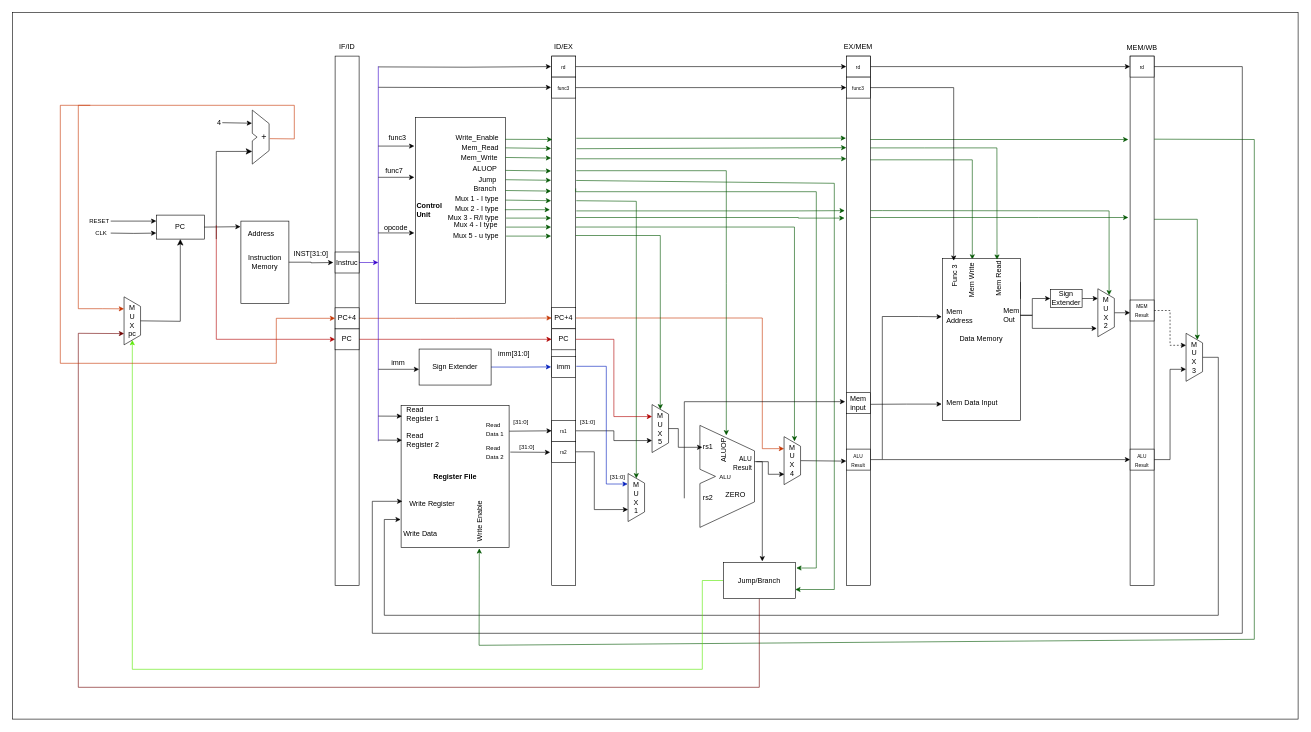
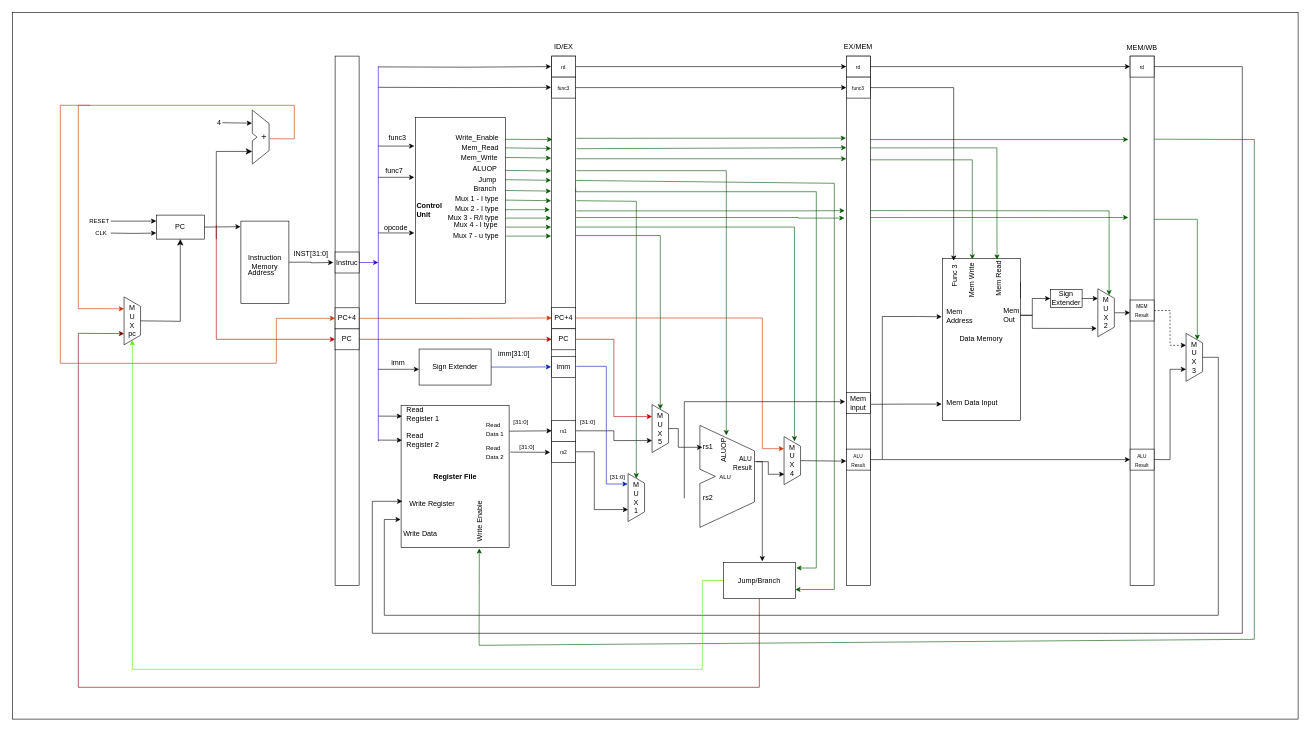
node "IF/ID": removed
node "Address": moved (261, 234) -> (261, 273)
node "Mux 5 - u type": label "Mux 5 - u type" -> "Mux 7 - u type"
node "ZERO": removed
